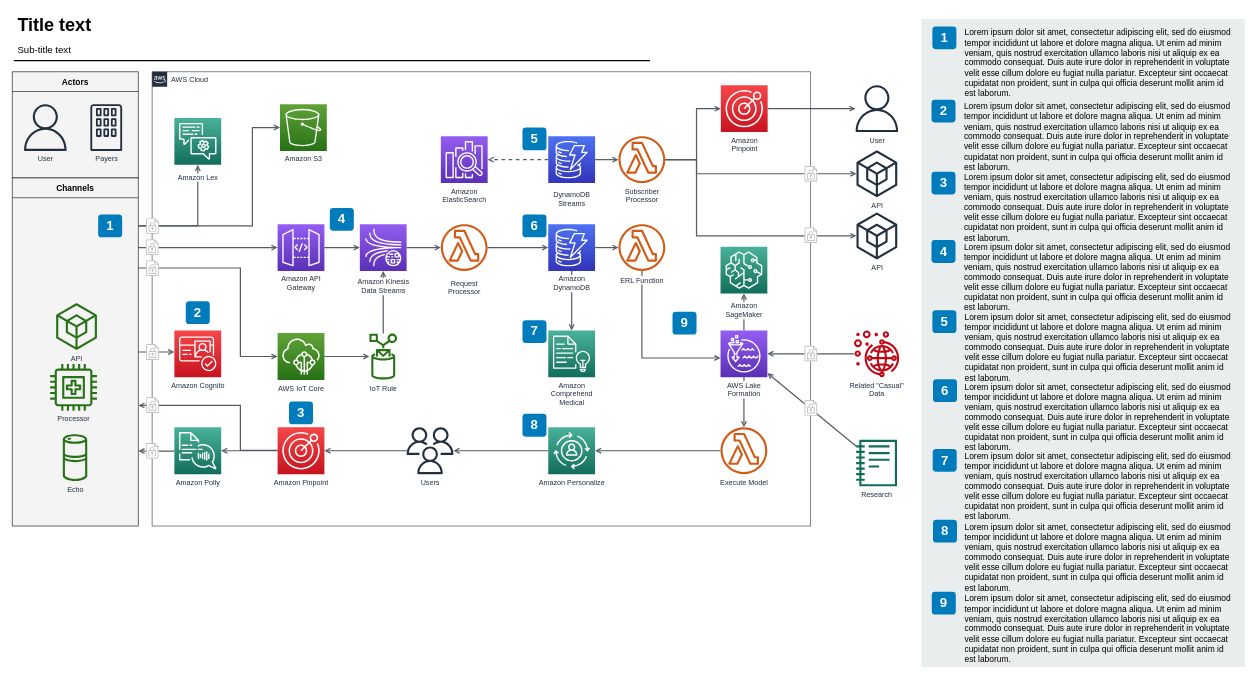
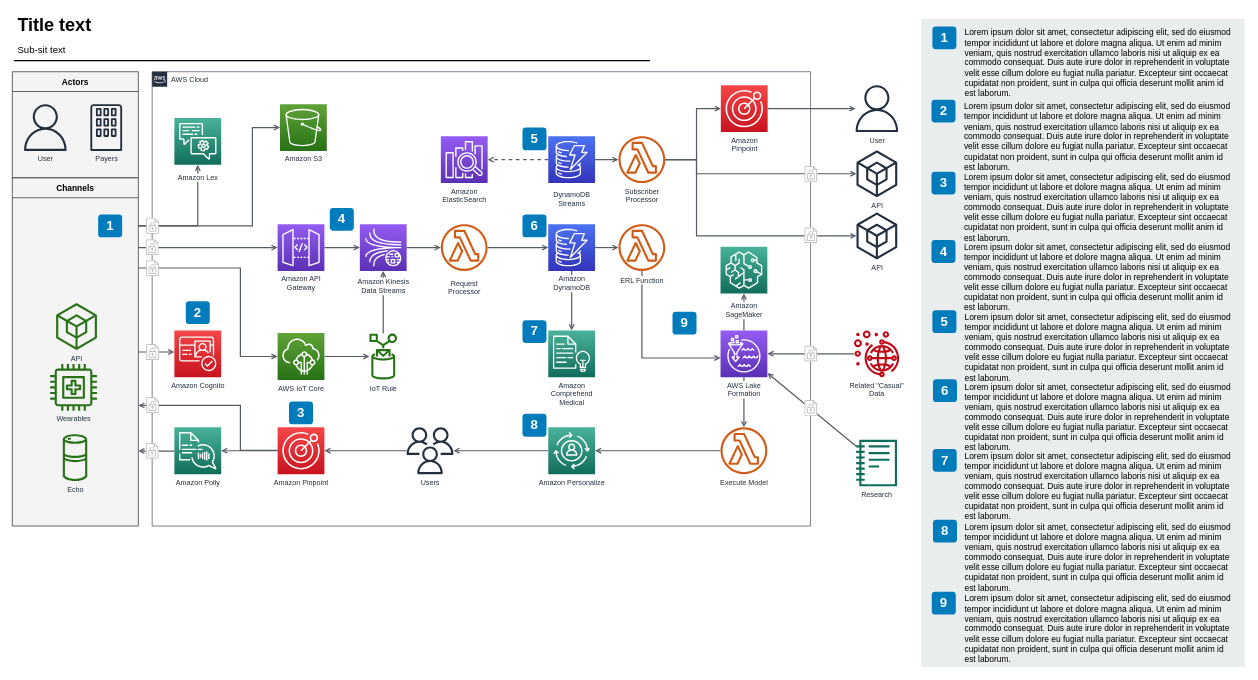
node "Sub-title text": label "Sub-title text" -> "Sub-sit text"
node "Processor": label "Processor" -> "Wearables"
